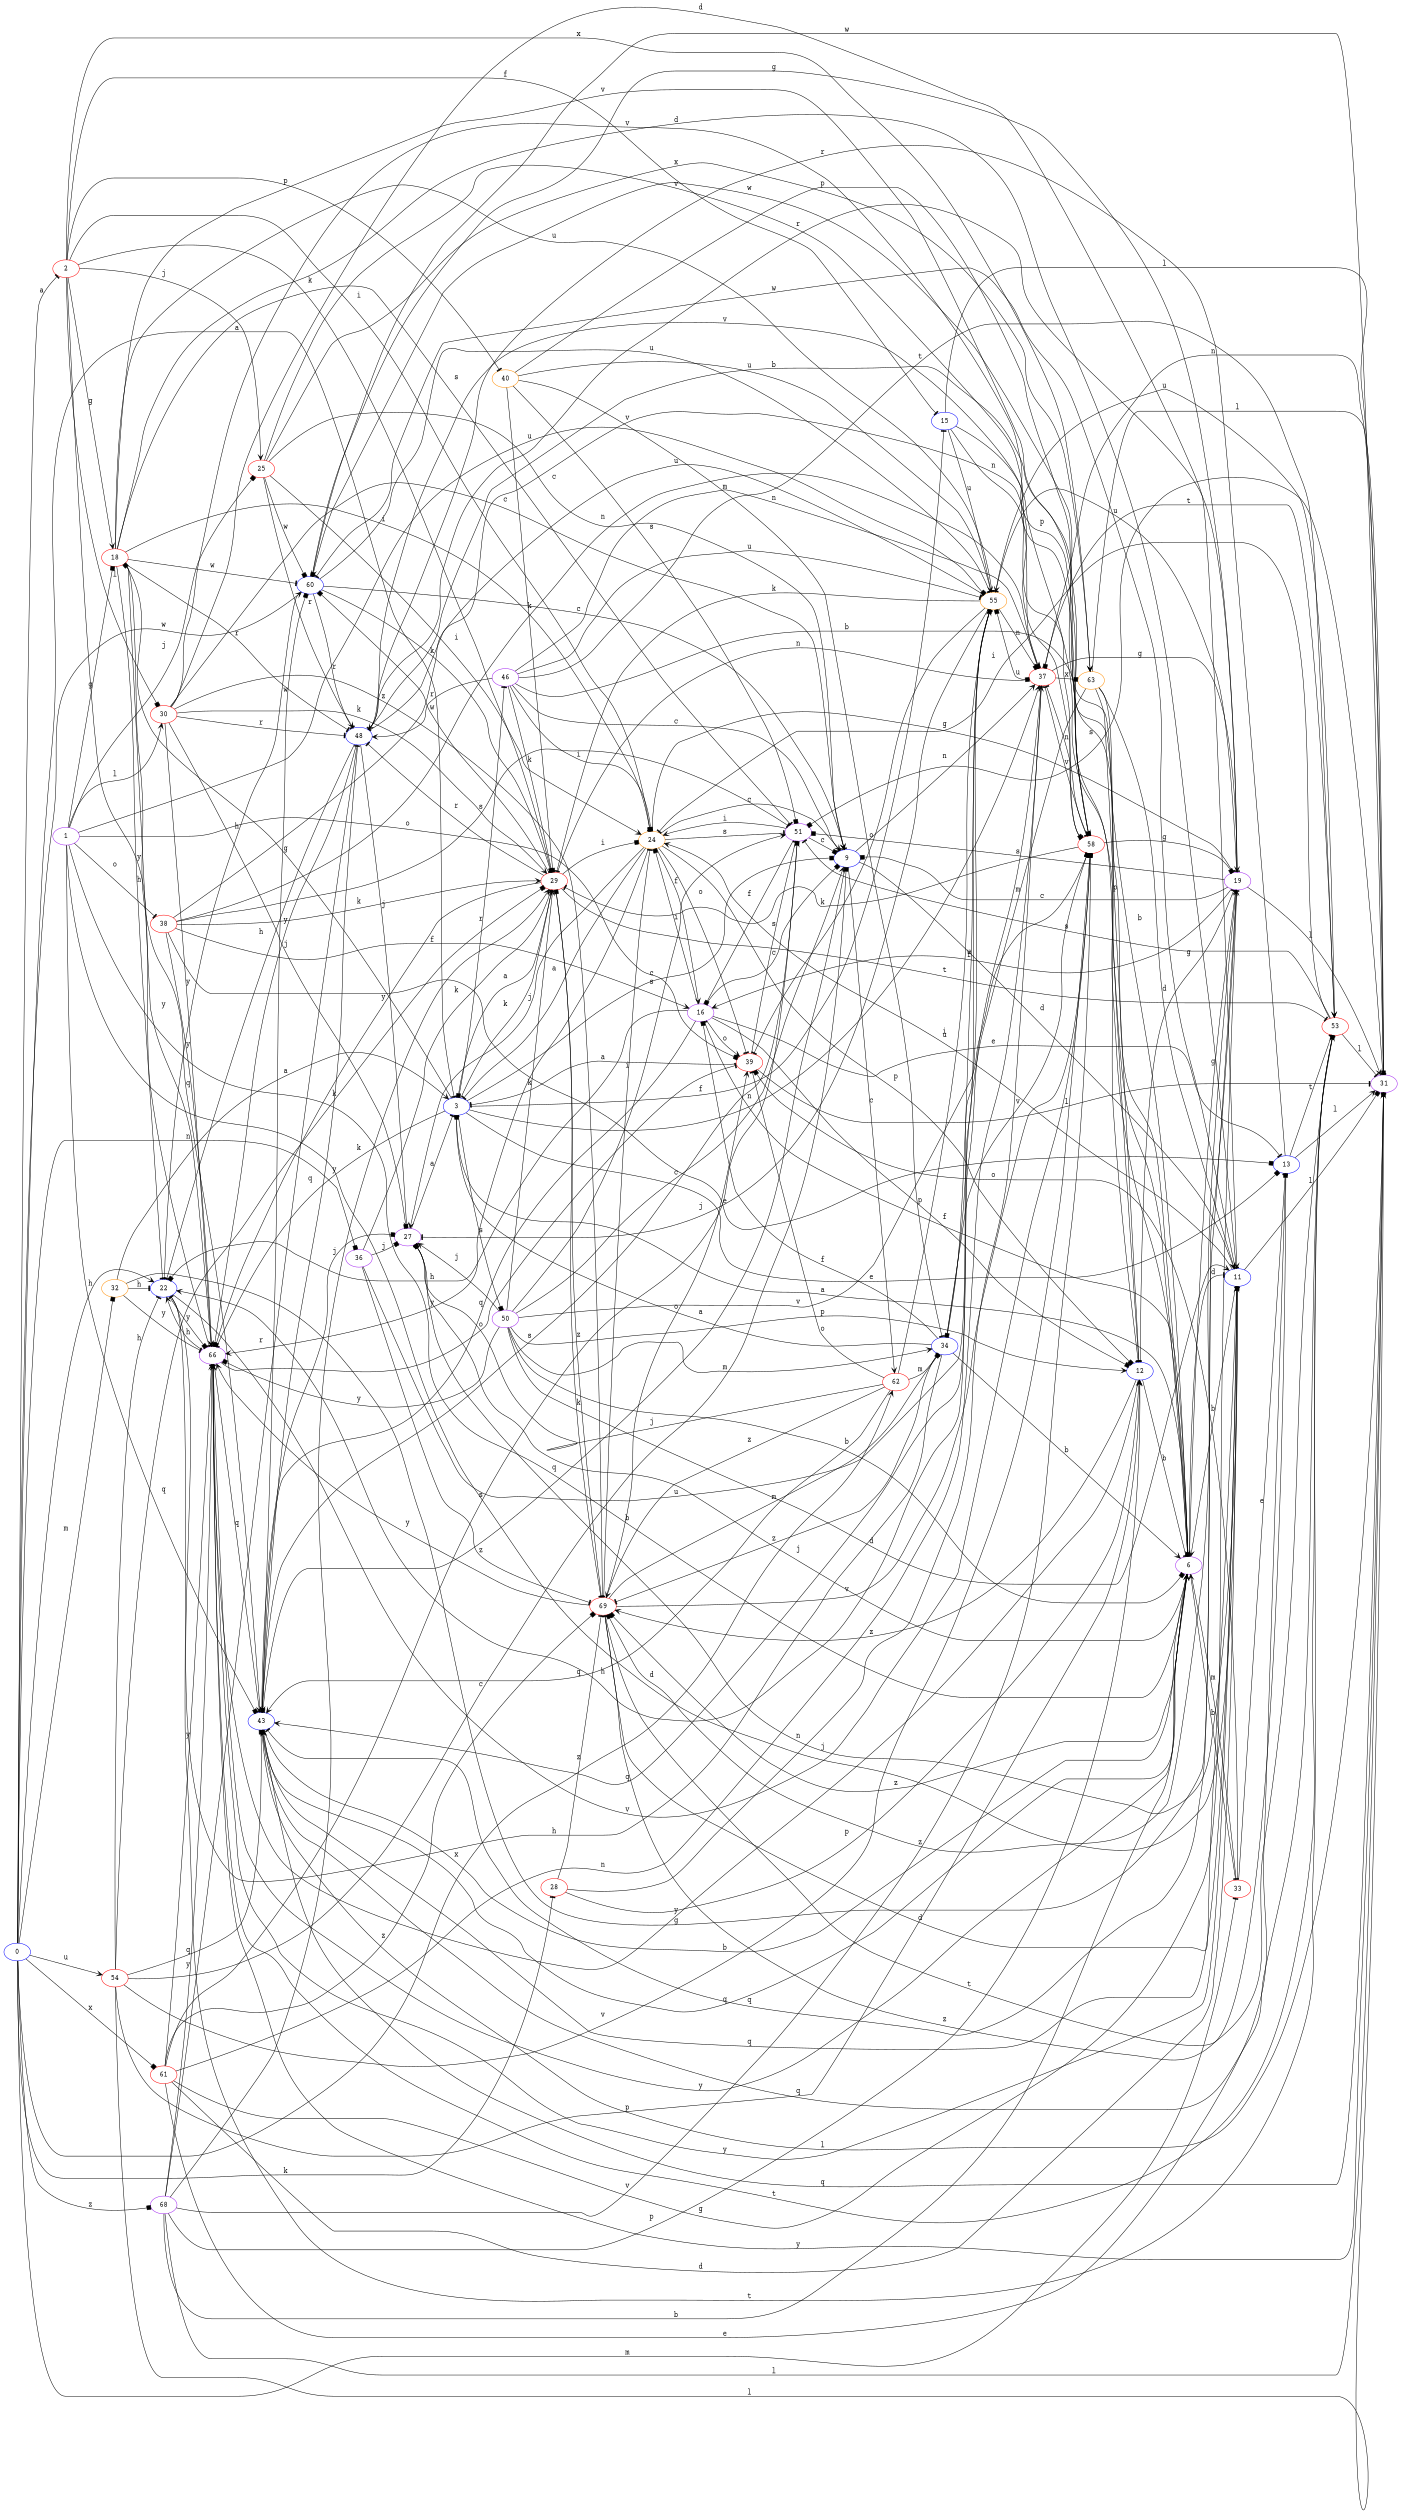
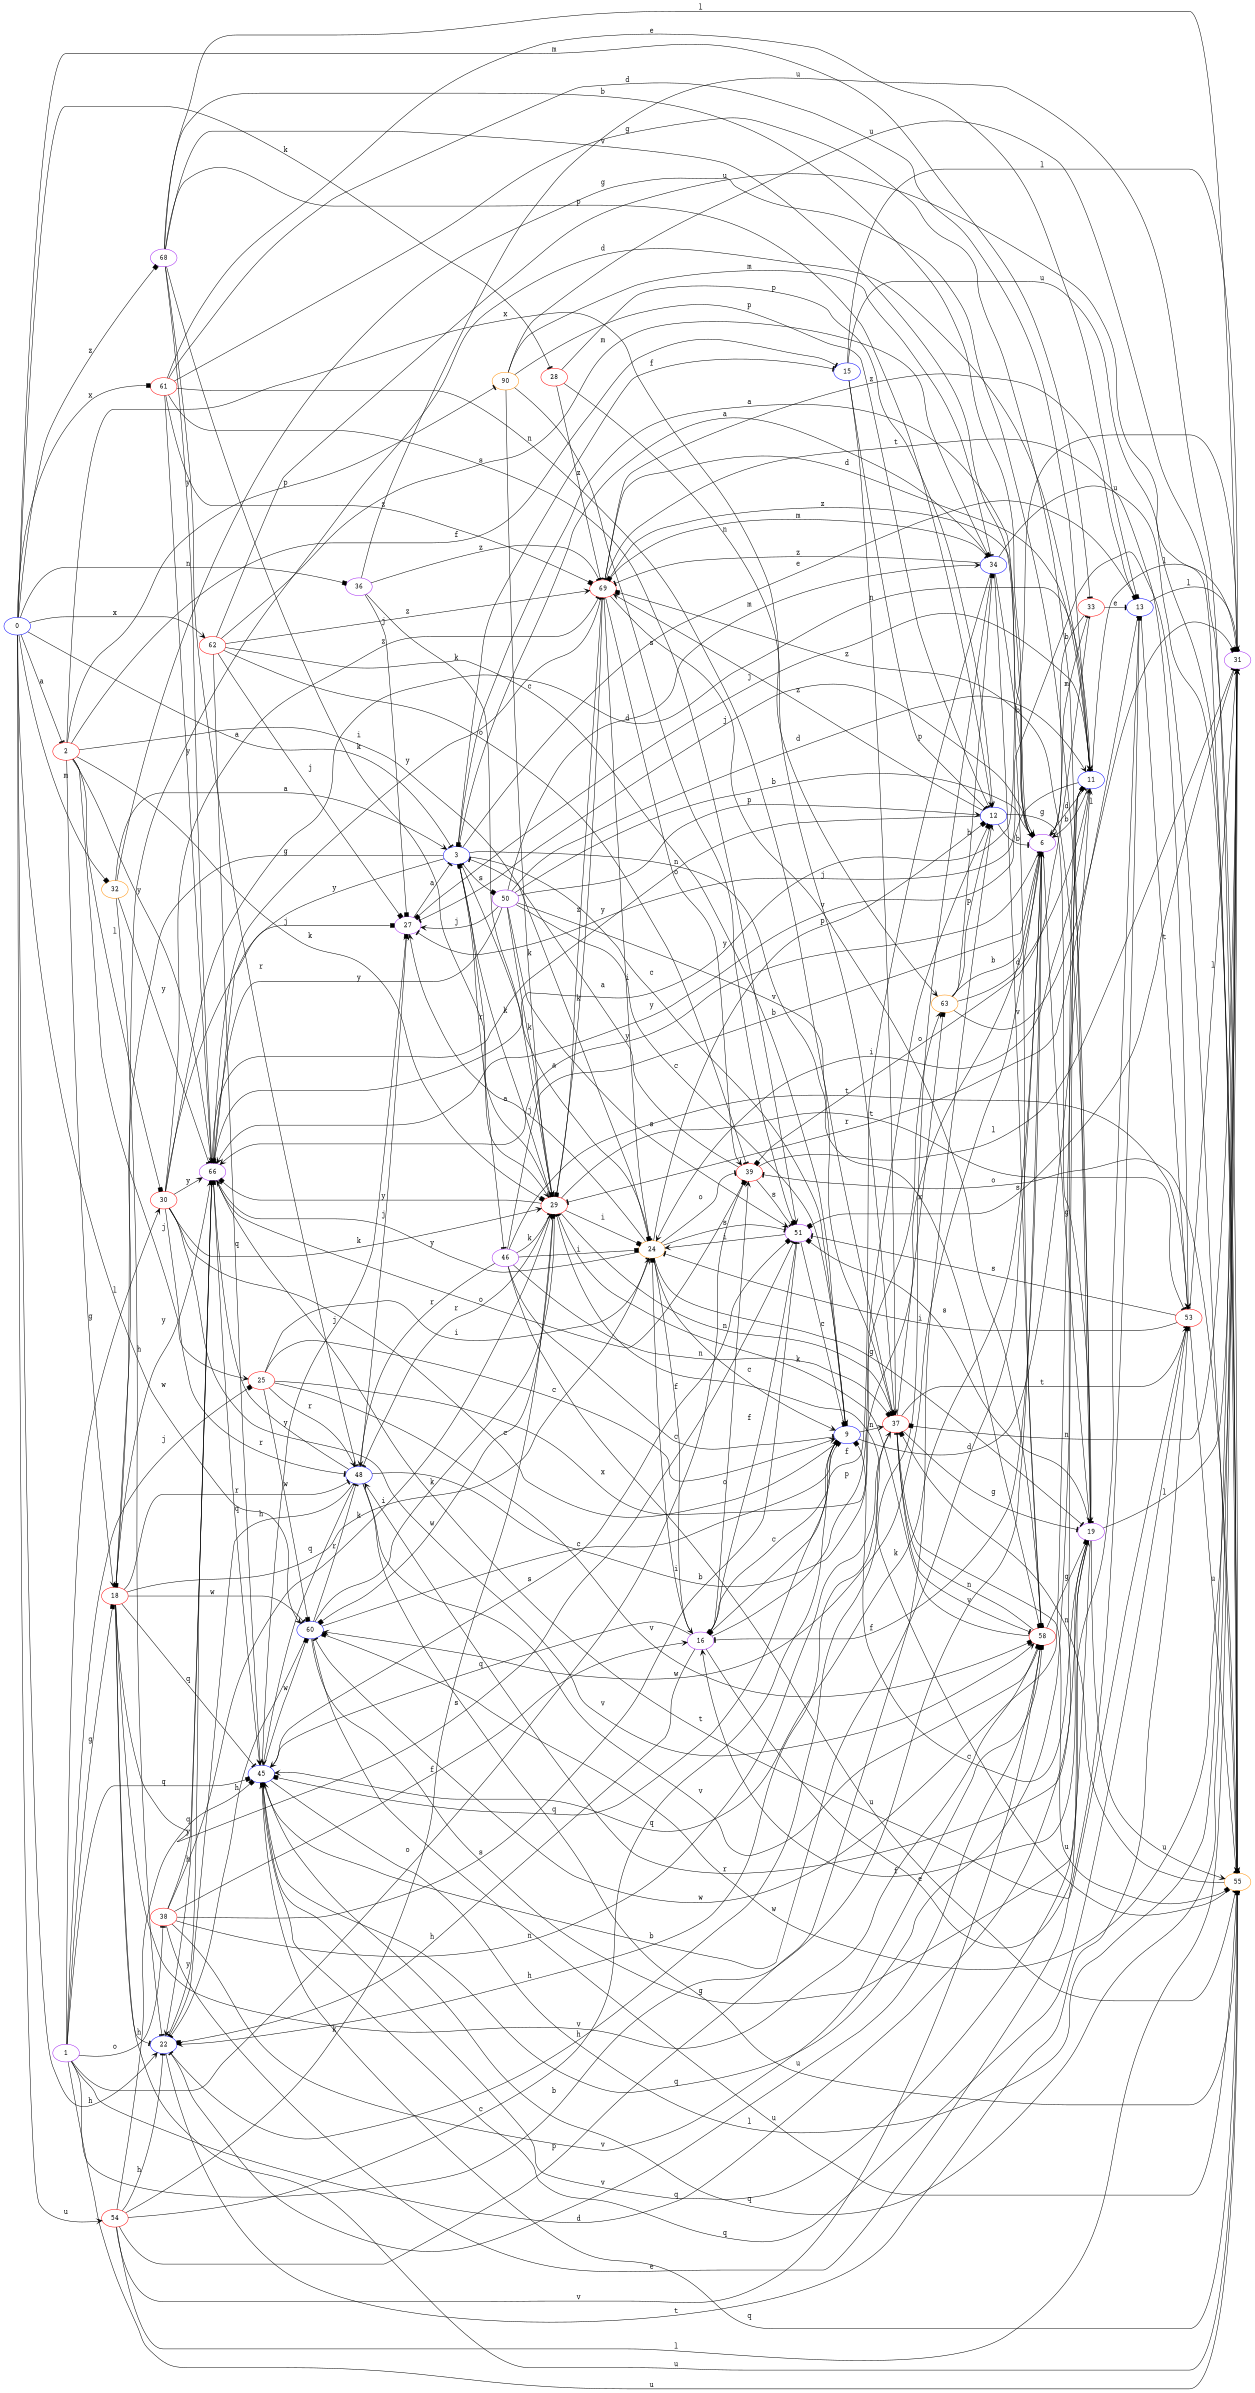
edge "13" -> "48": now "13" -> "29"
node "40": label "40" -> "90"
edge "63" -> "34": label "m" -> "h"
edge "9" -> "62": reversed
node "43": label "43" -> "45"
